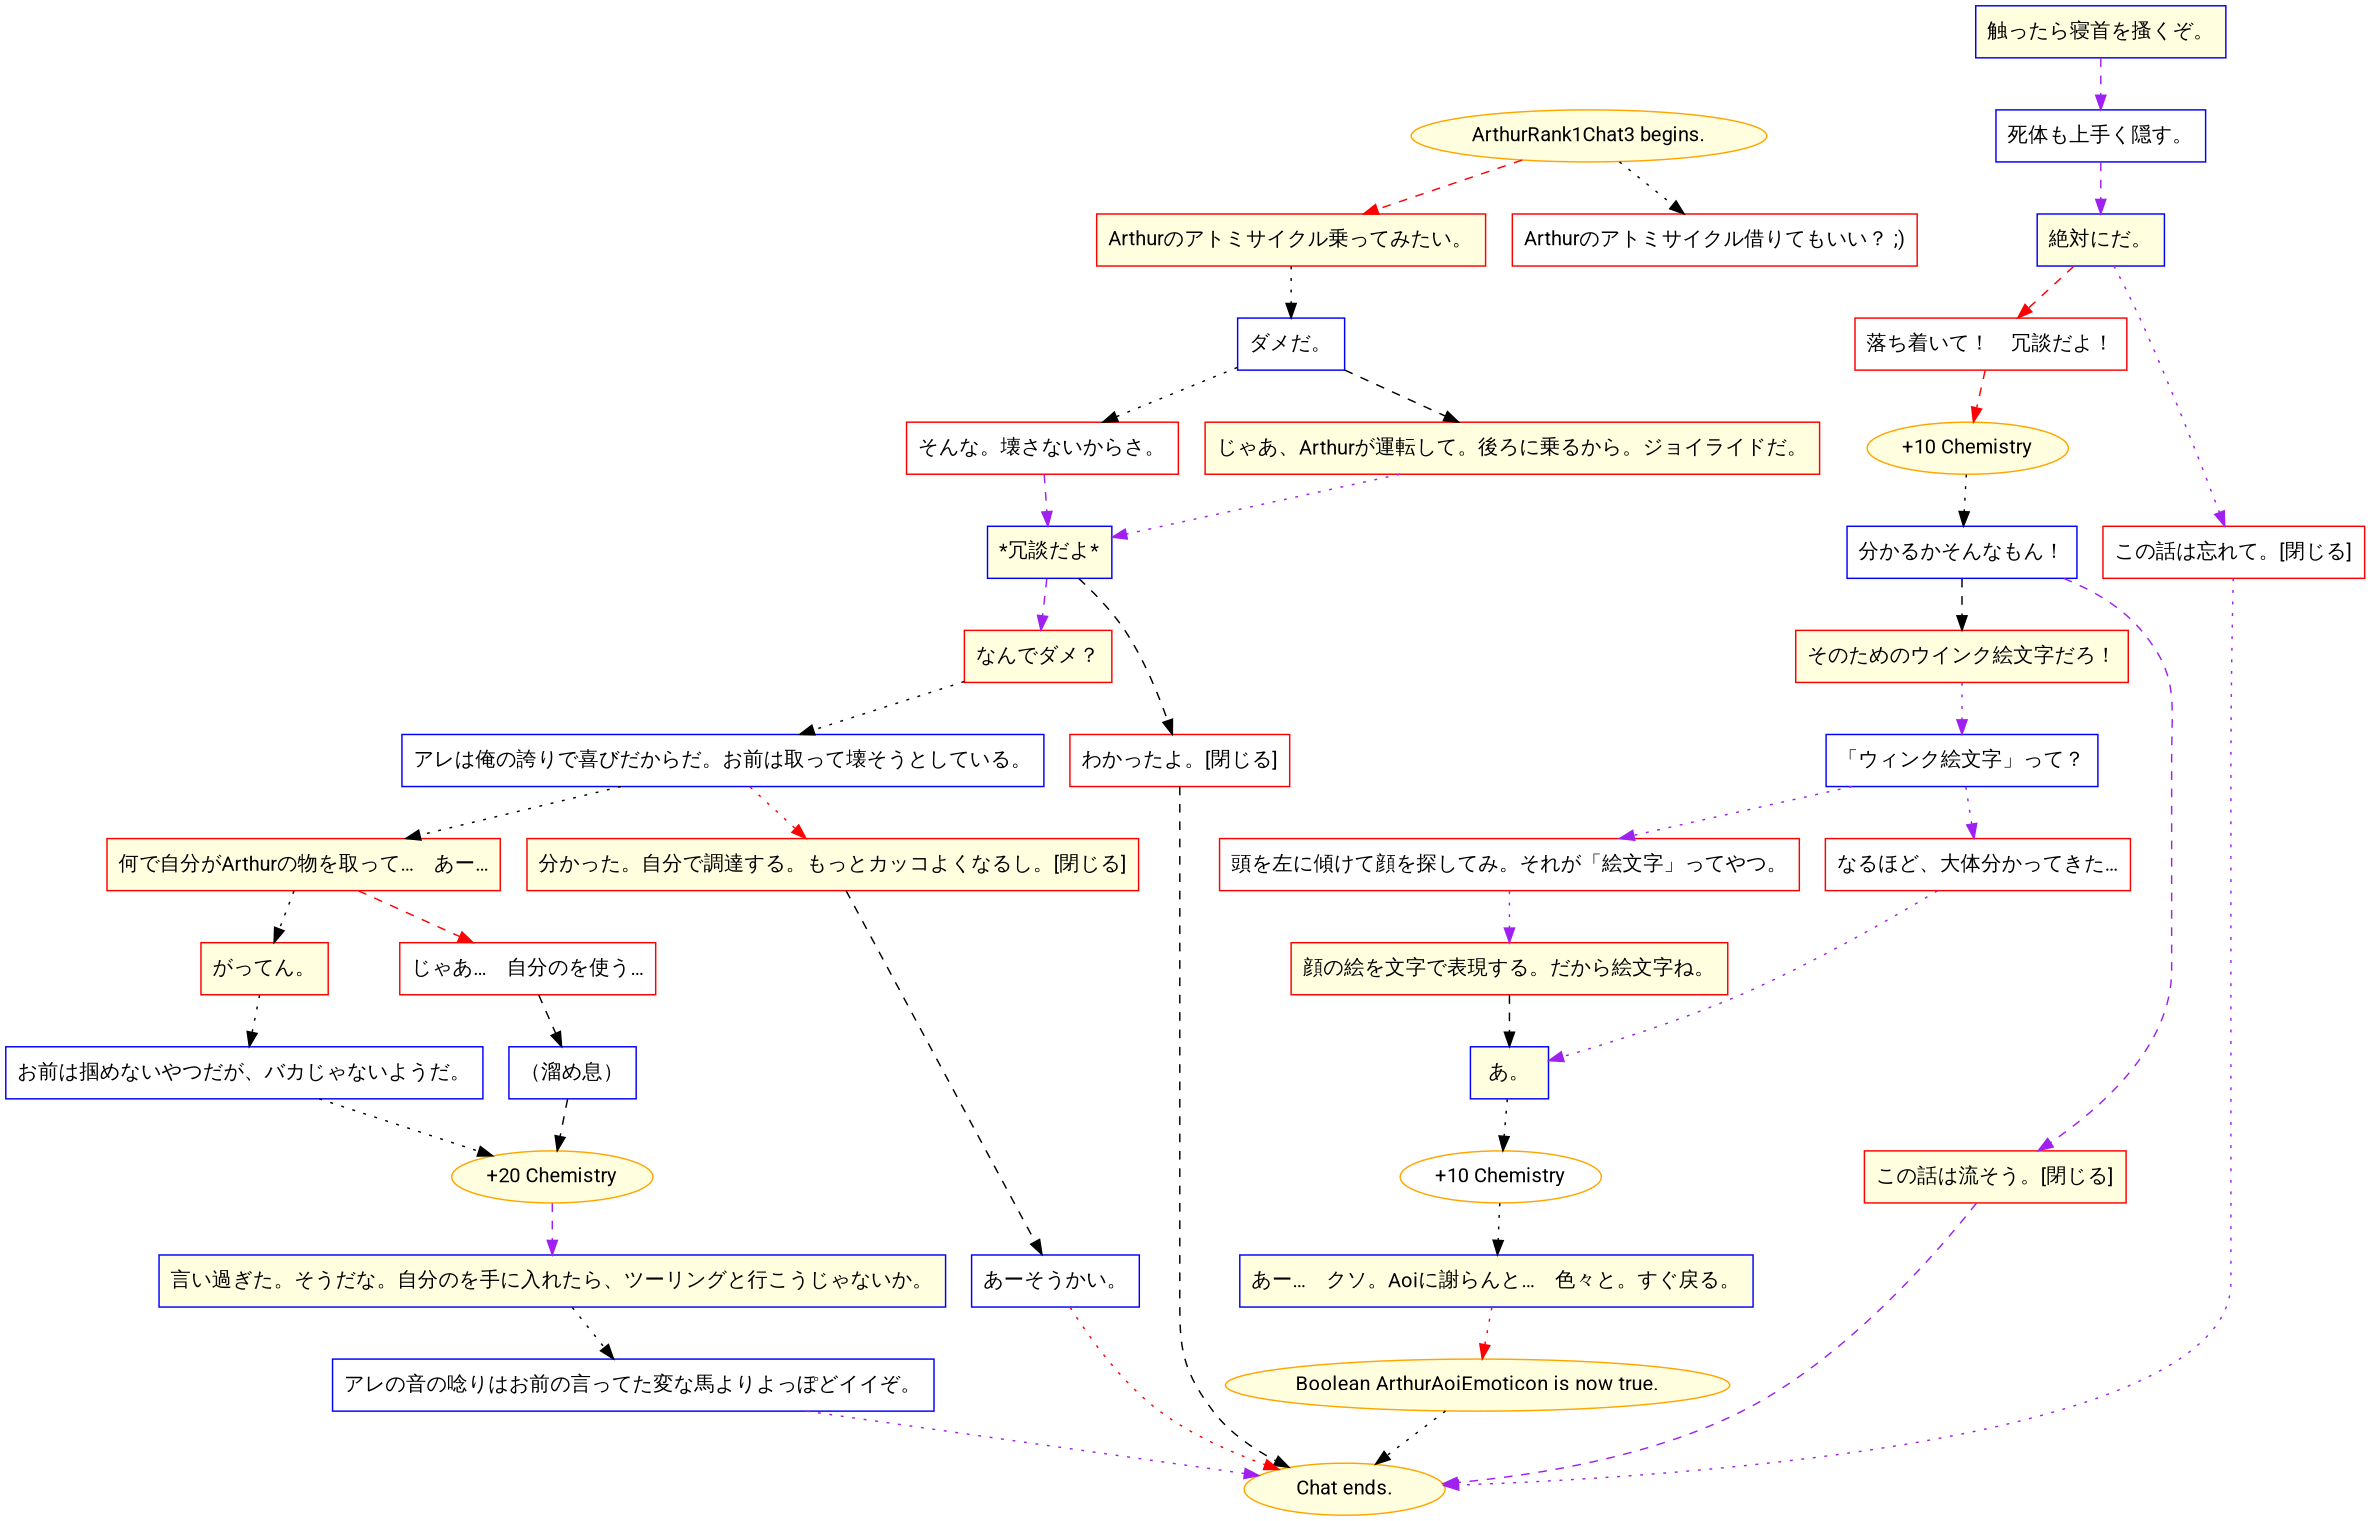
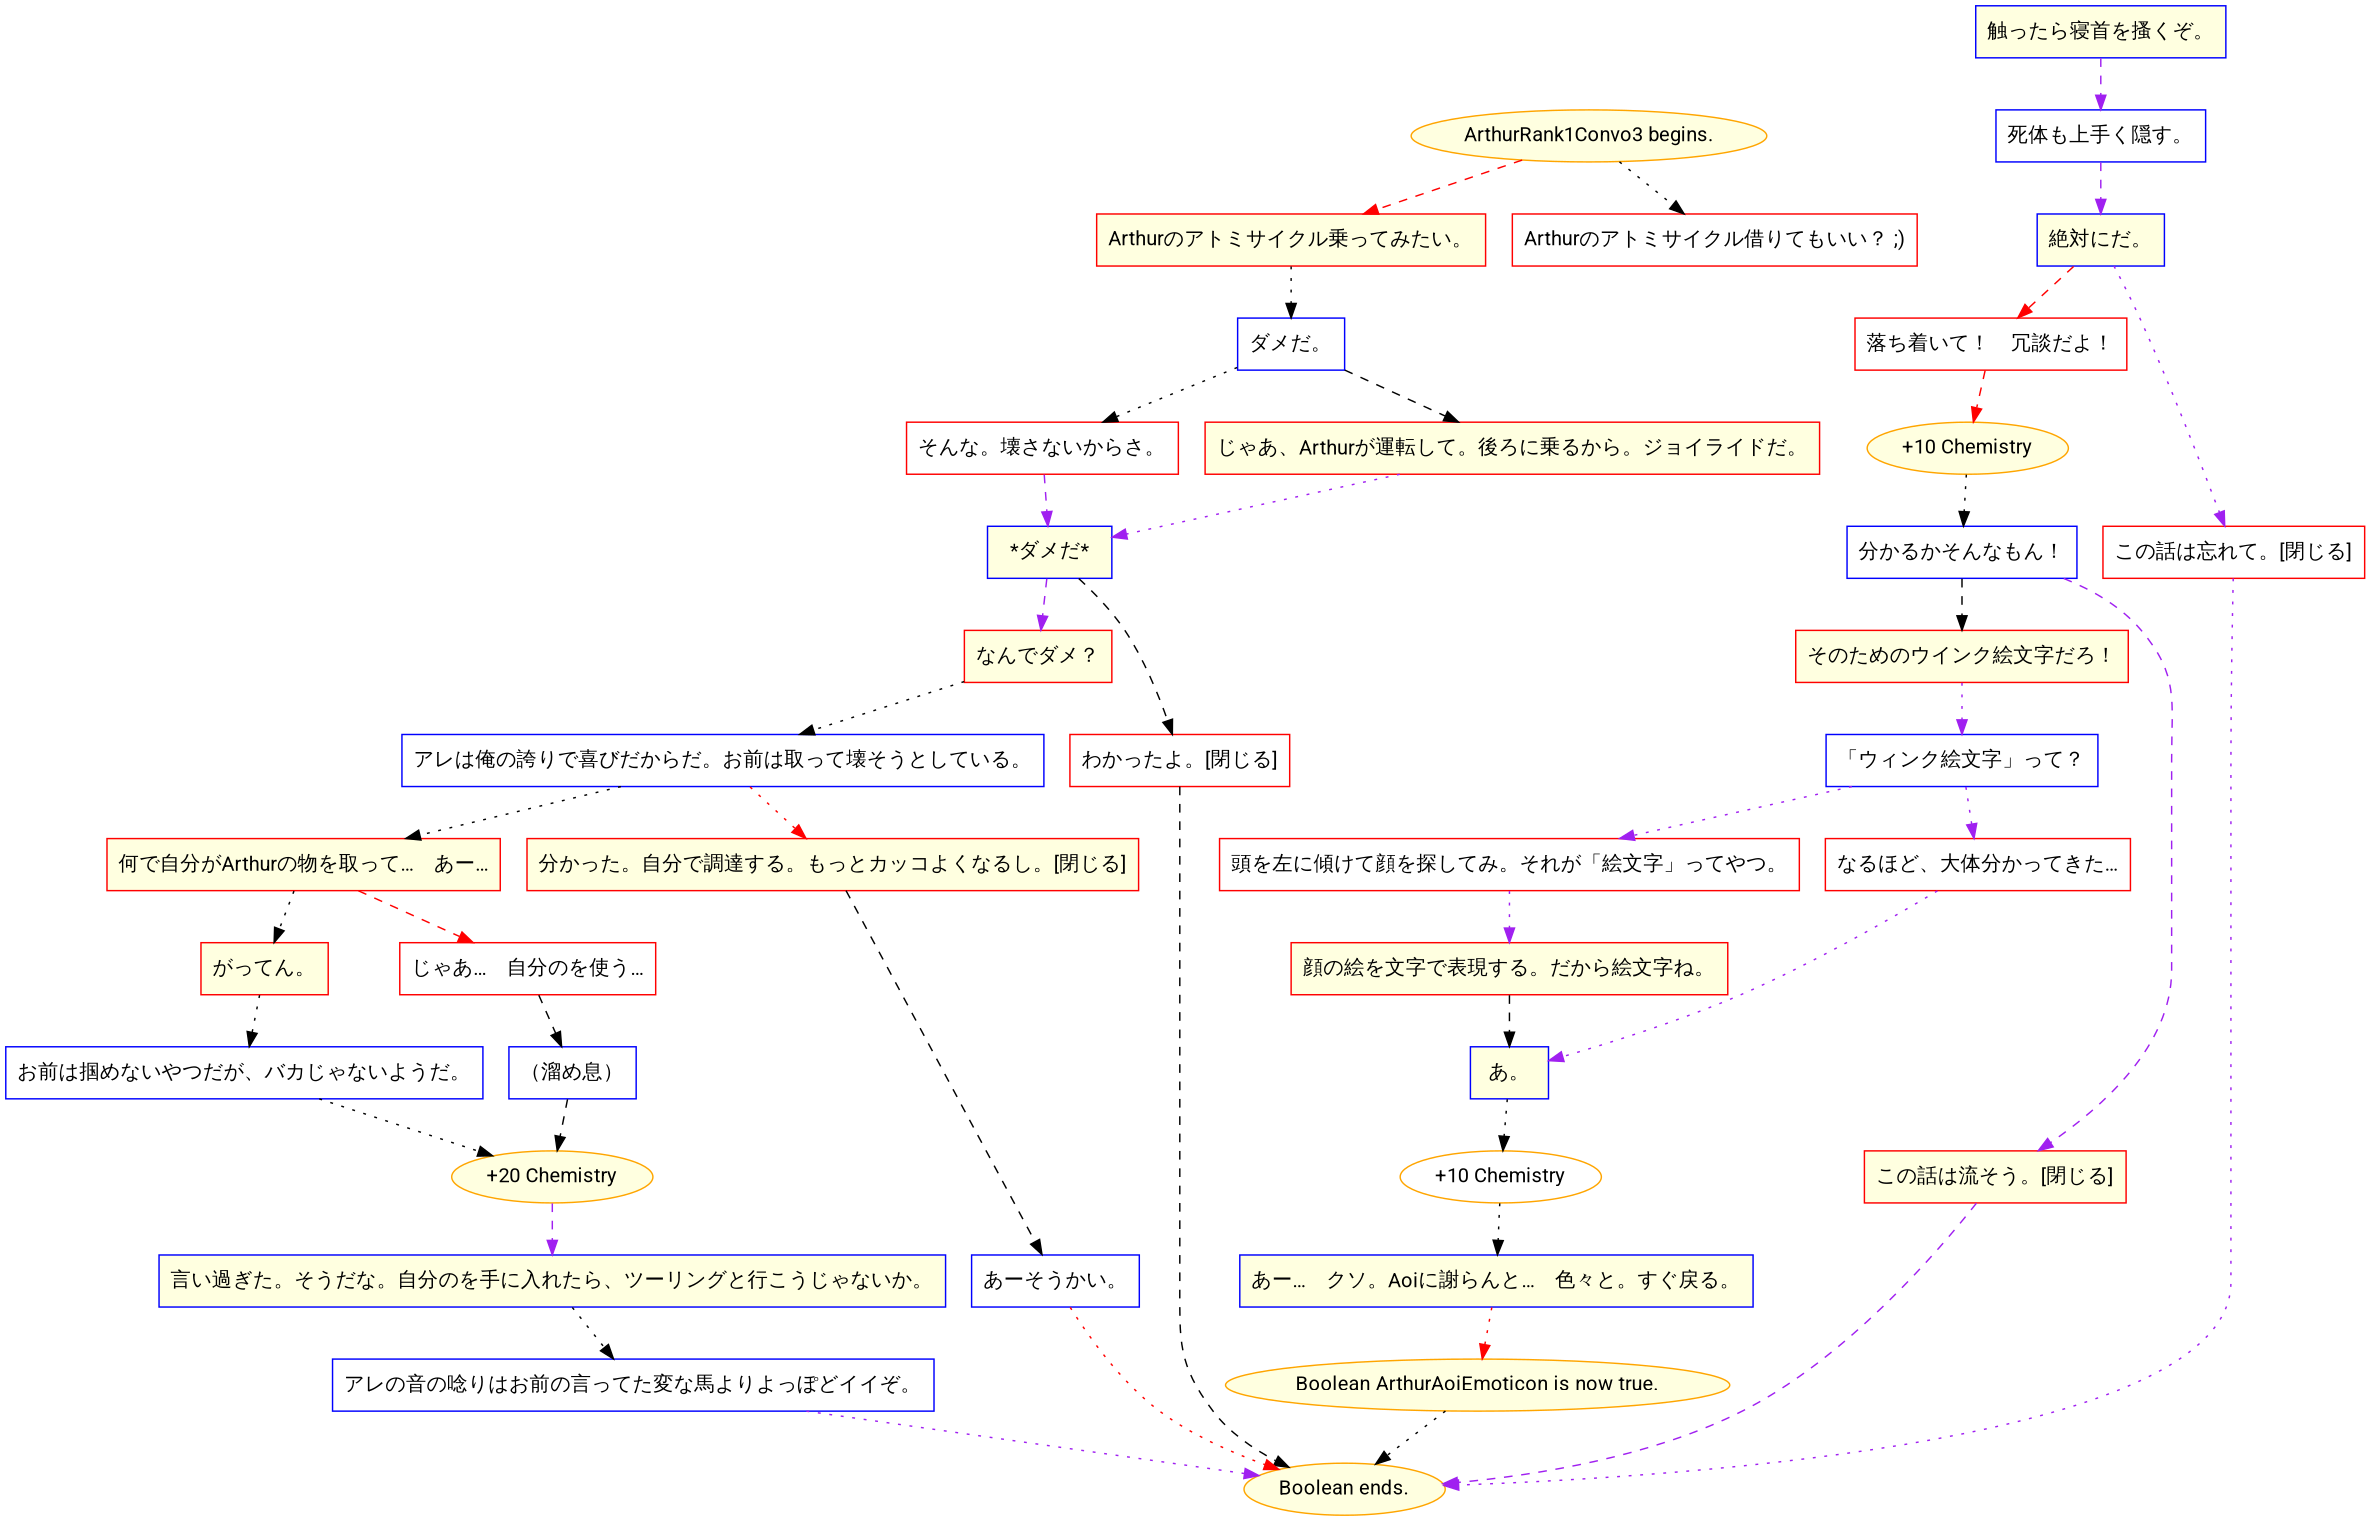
node "ArthurRank1Chat3 begins.": label "ArthurRank1Chat3 begins." -> "ArthurRank1Convo3 begins."
node "*冗談だよ*": label "*冗談だよ*" -> "*ダメだ*"
node "Chat ends.": label "Chat ends." -> "Boolean ends."
